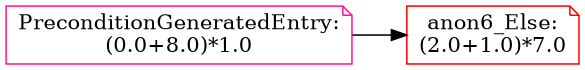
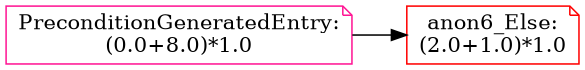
node "anon6_Else: (2.0+1.0)*7.0": label "anon6_Else: (2.0+1.0)*7.0" -> "anon6_Else: (2.0+1.0)*1.0"
